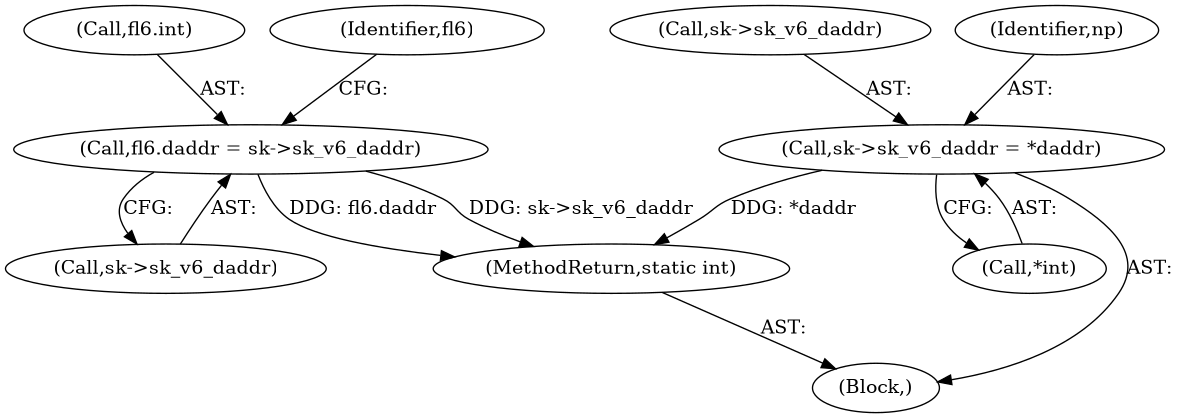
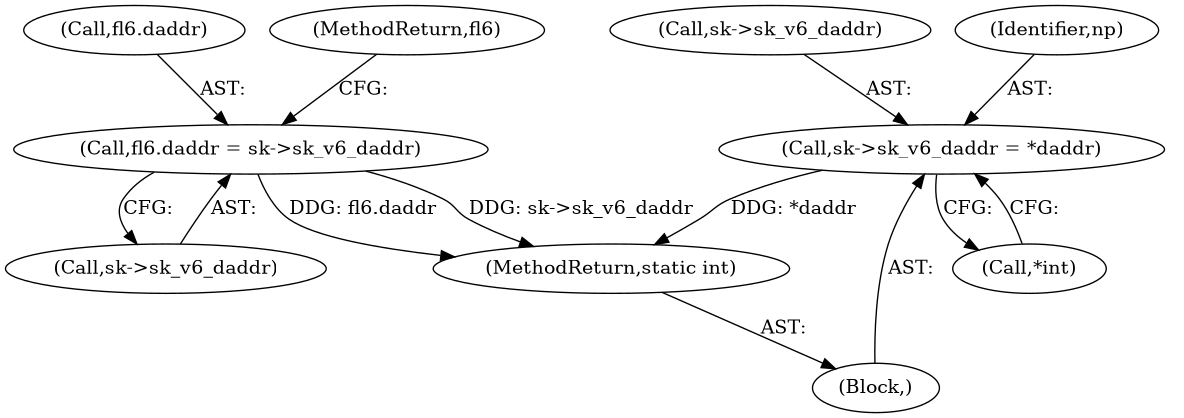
node "(Call,fl6.int)": label "(Call,fl6.int)" -> "(Call,fl6.daddr)"
node "(Identifier,fl6)": label "(Identifier,fl6)" -> "(MethodReturn,fl6)"
edge "(Call,*int)" -> "(Call,sk->sk_v6_daddr = *daddr)": label "AST: " -> "CFG: "
edge "(Call,sk->sk_v6_daddr = *daddr)" -> "(Block,)": reversed
